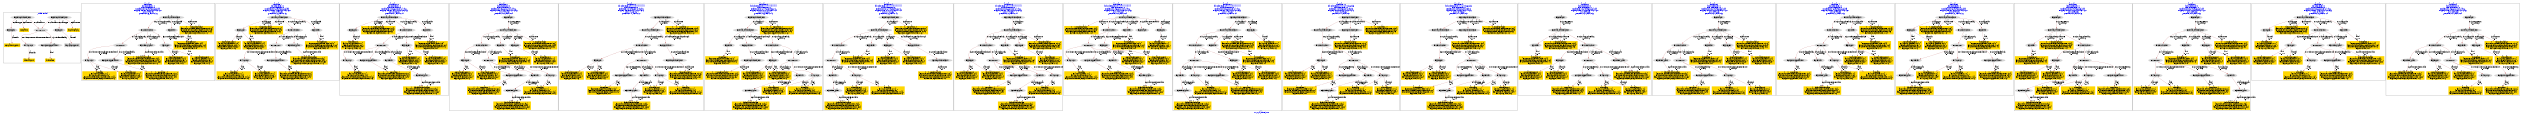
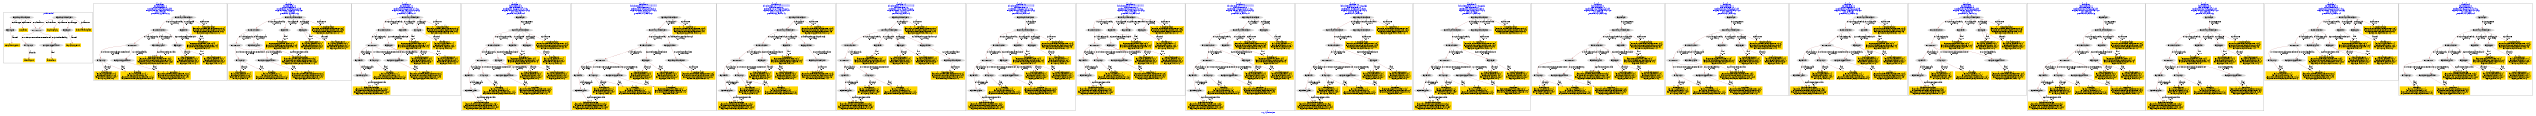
node "birth_data_and_place": added
node "biography_type_uri": fillcolor lightgray -> gold
